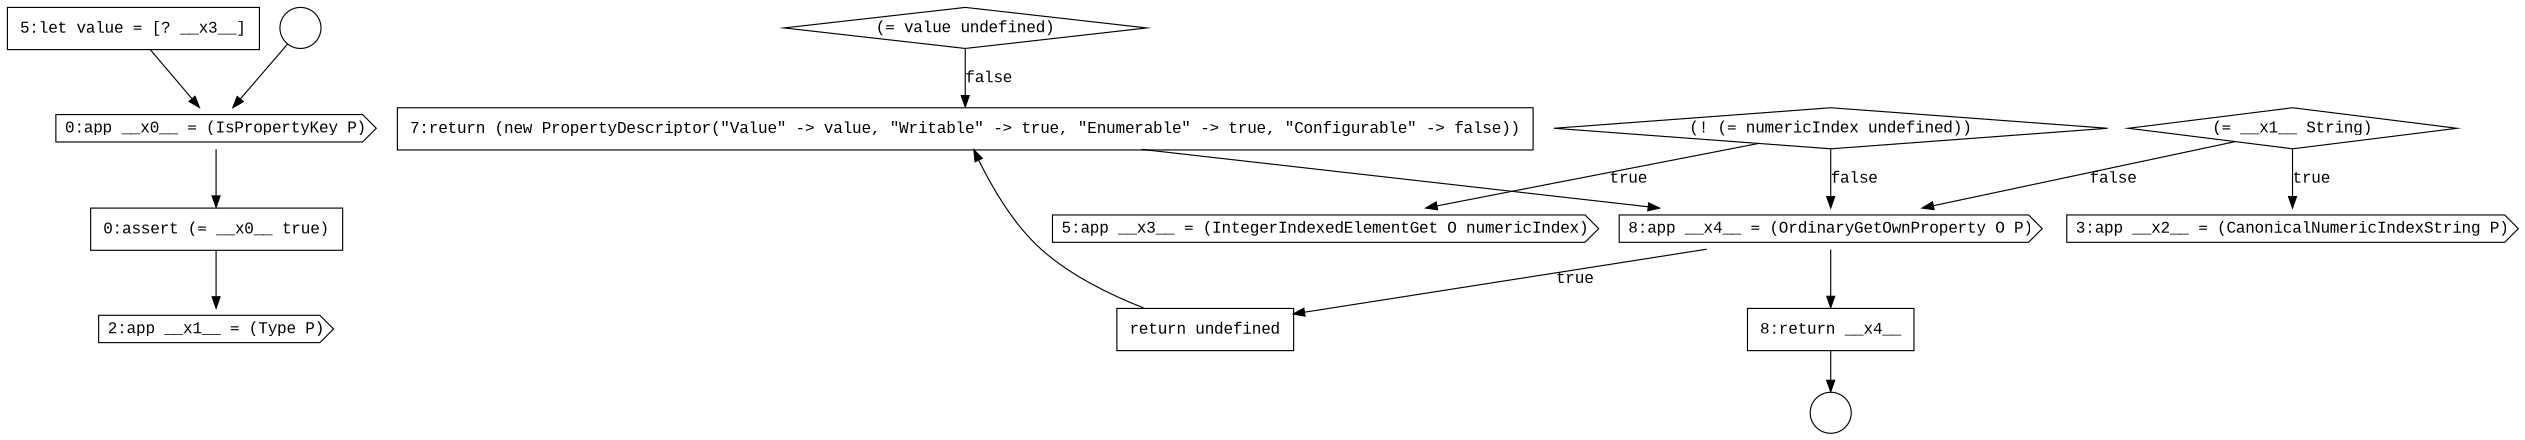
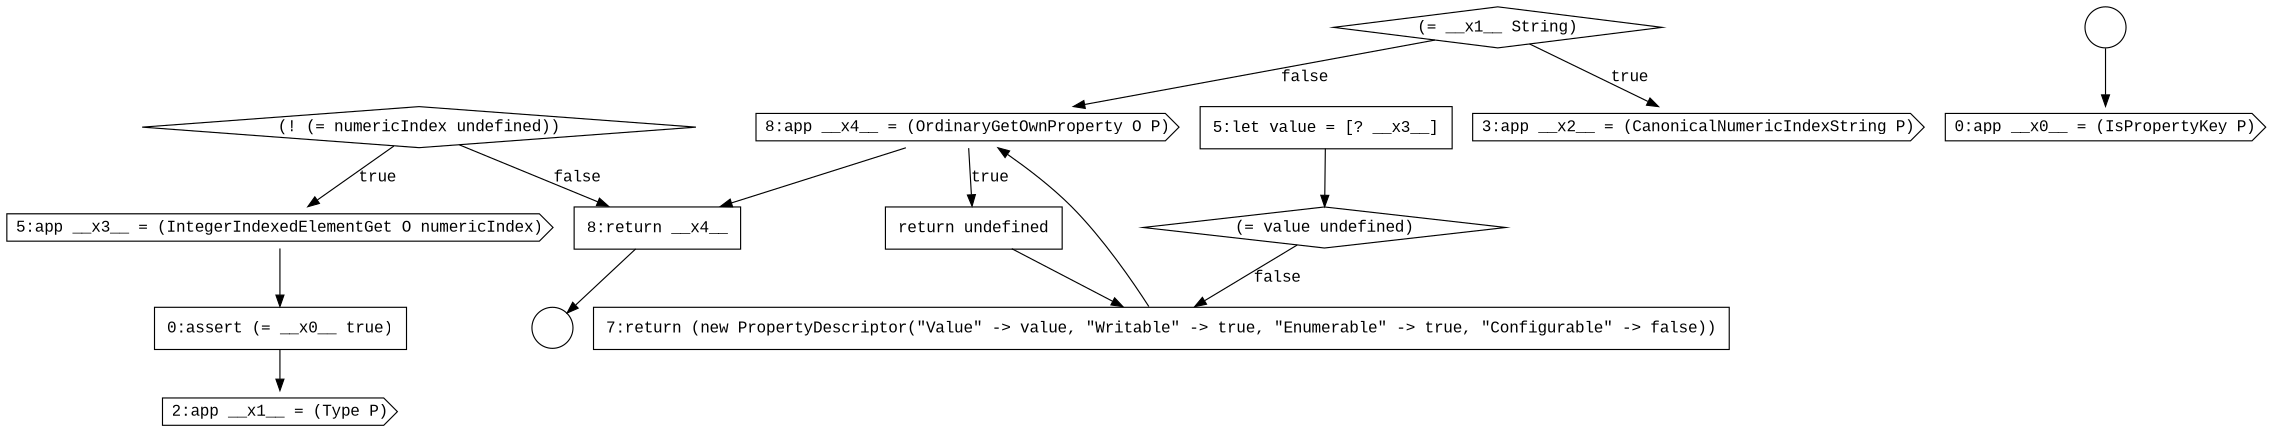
edge "5:let value = [? __x3__]" -> "0:app __x0__ = (IsPropertyKey P)": now "5:let value = [? __x3__]" -> "(= value undefined)"
edge "0:app __x0__ = (IsPropertyKey P)" -> "0:assert (= __x0__ true)": now "5:app __x3__ = (IntegerIndexedElementGet O numericIndex)" -> "0:assert (= __x0__ true)"
edge "(! (= numericIndex undefined))" -> "8:app __x4__ = (OrdinaryGetOwnProperty O P)": now "(! (= numericIndex undefined))" -> "8:return __x4__"
